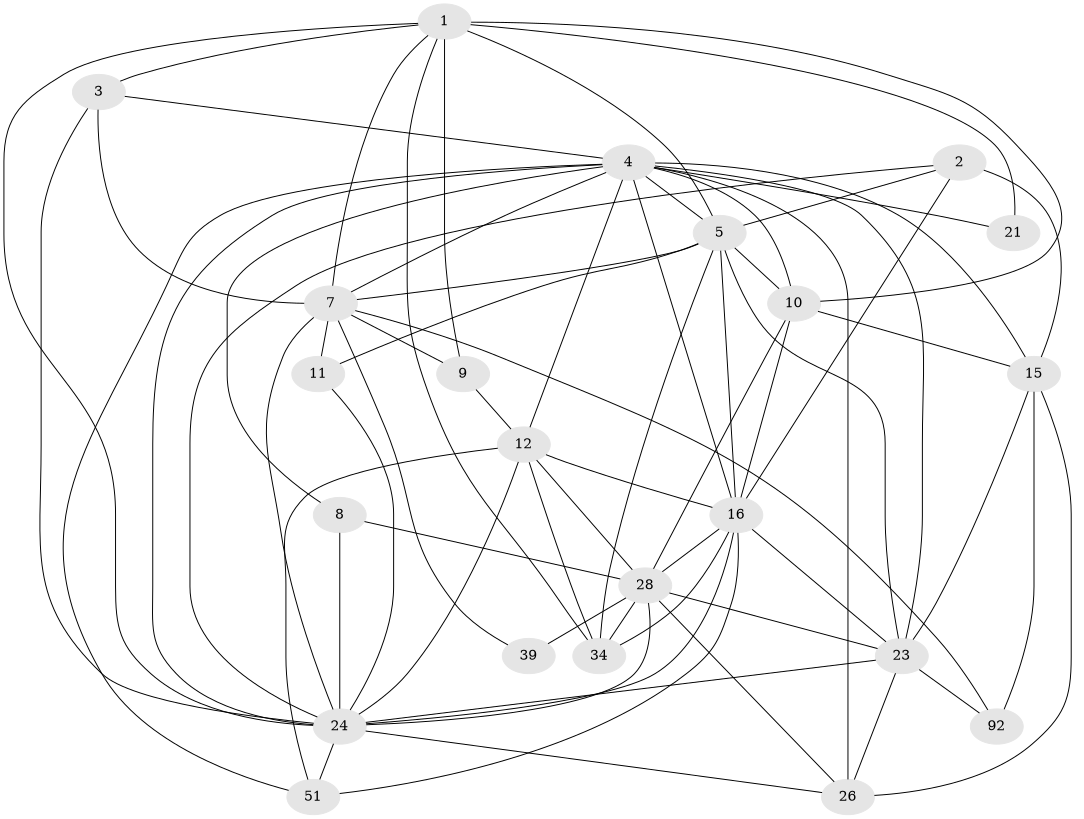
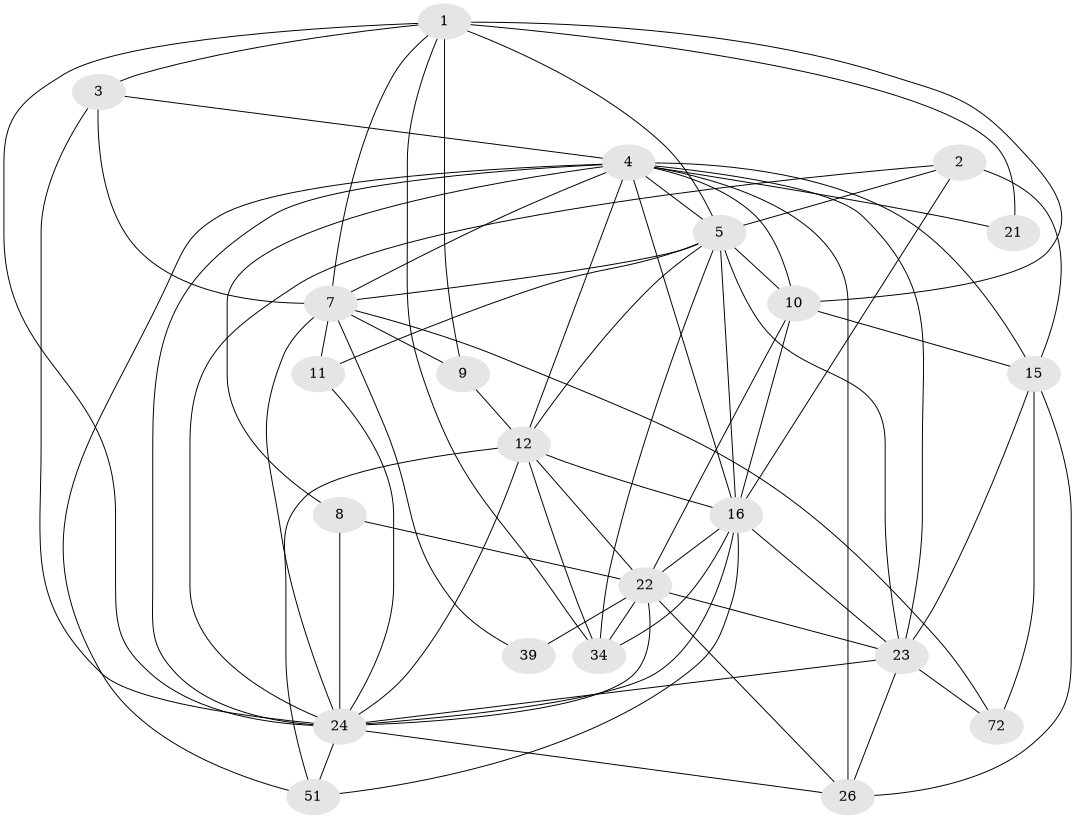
edge "5" -- "12": added
node "28": label "28" -> "22"
node "92": label "92" -> "72"
